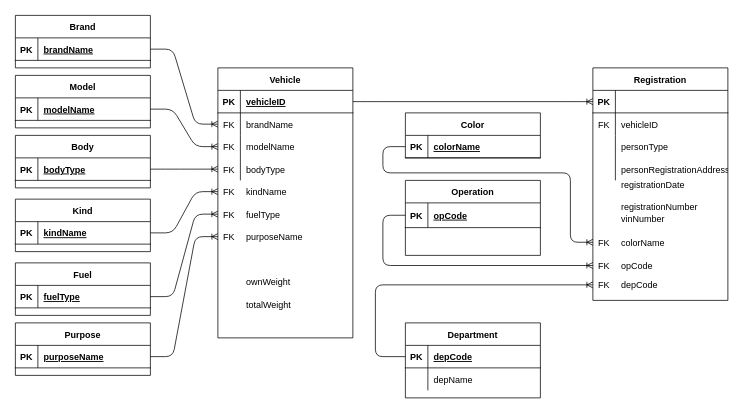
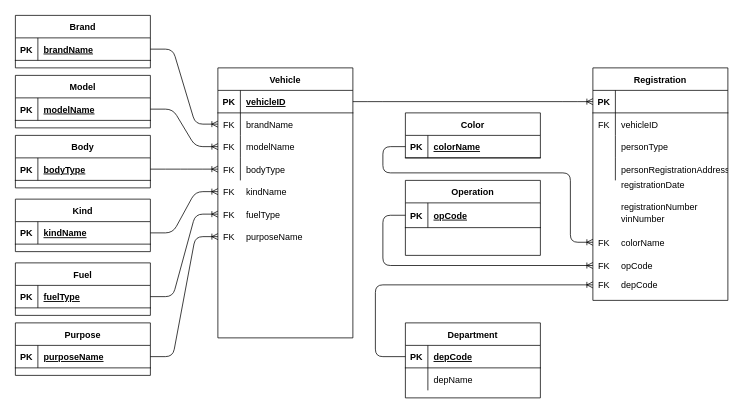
node "ownWeight": removed
node "totalWeight": removed
